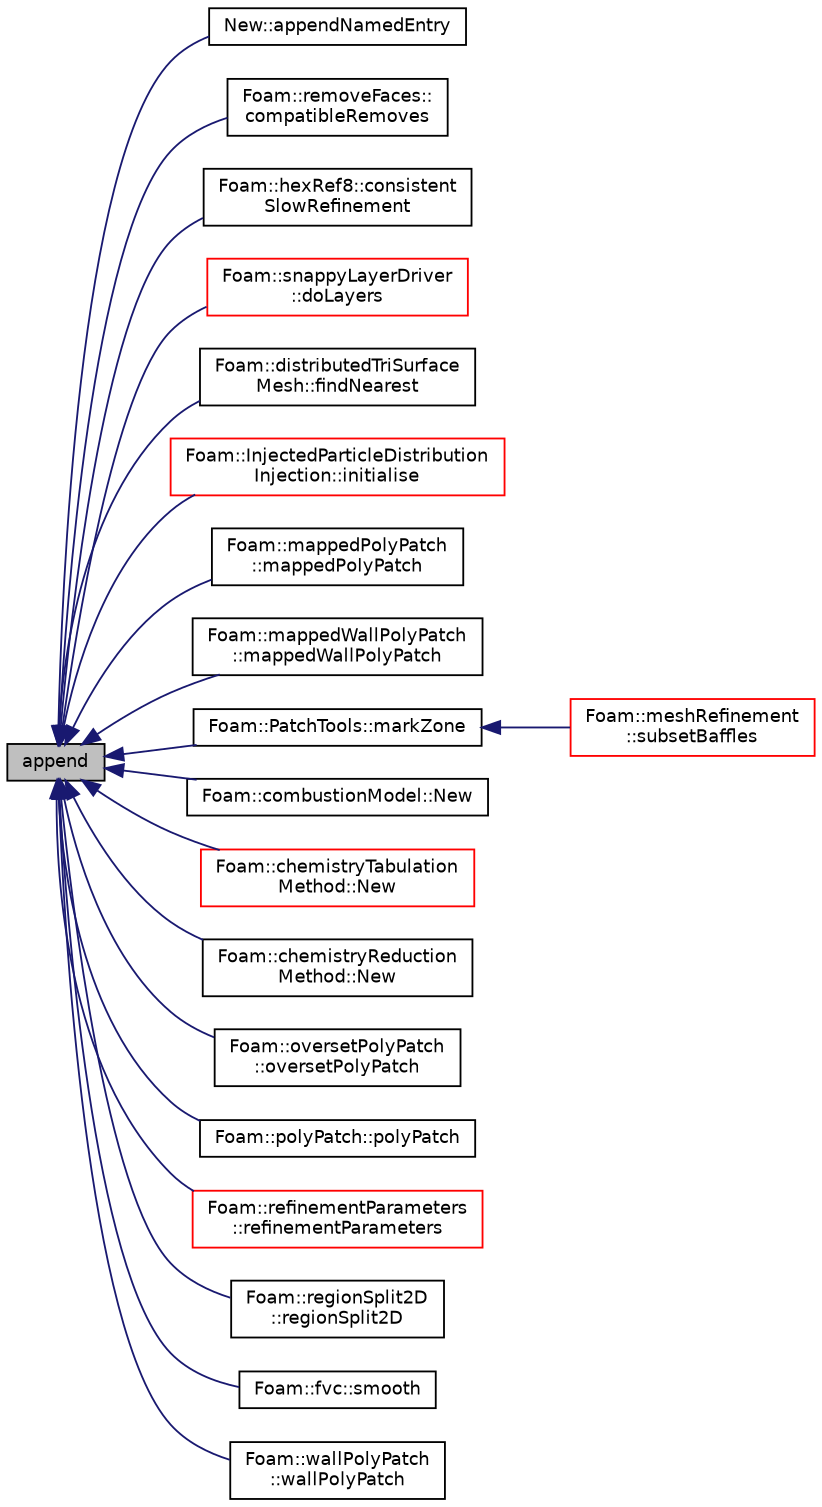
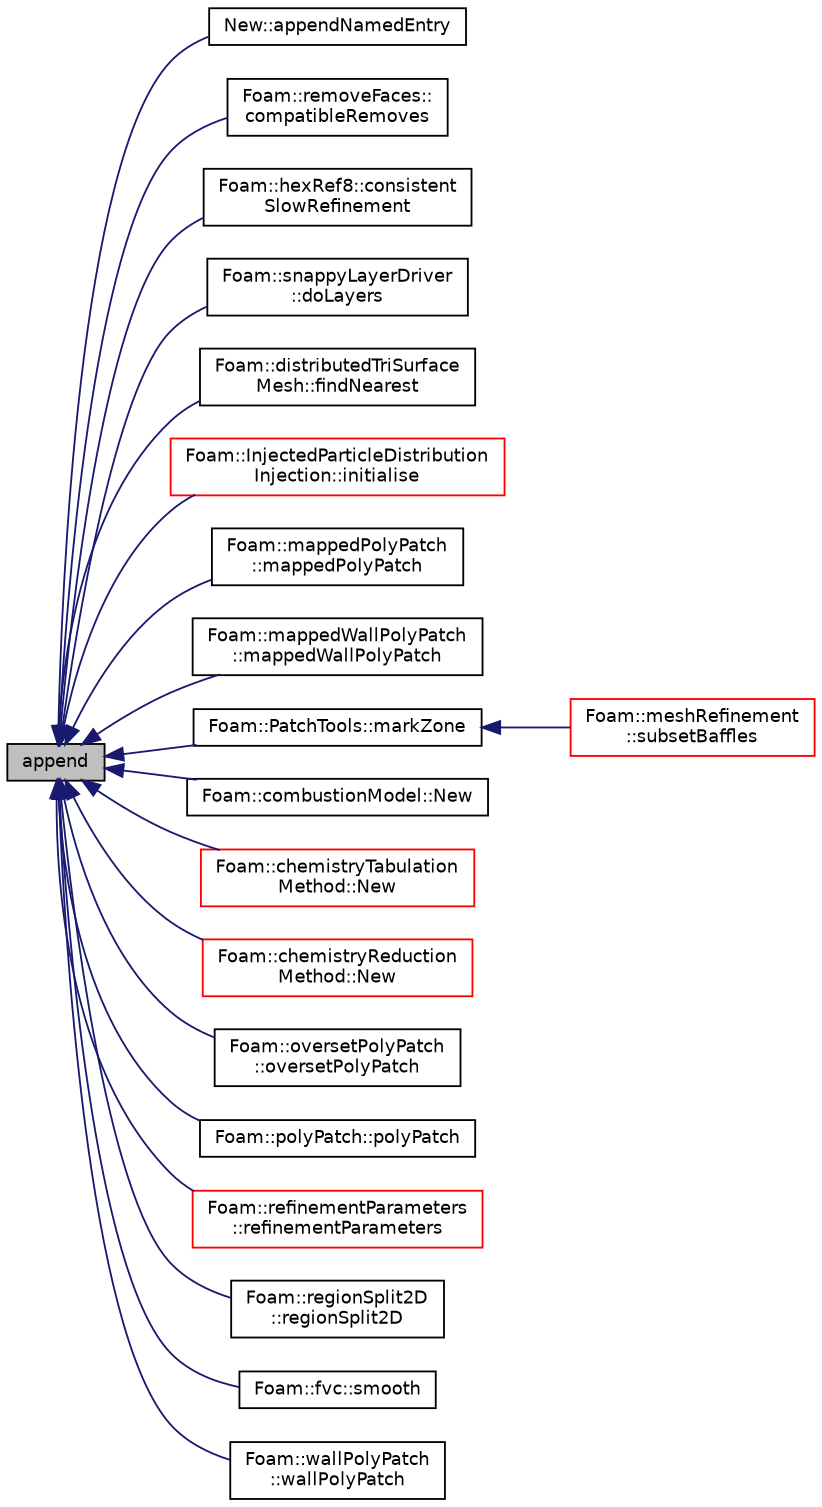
node "Foam::snappyLayerDriver ::doLayers": color red -> black
node "Foam::chemistryReduction Method::New": color black -> red
